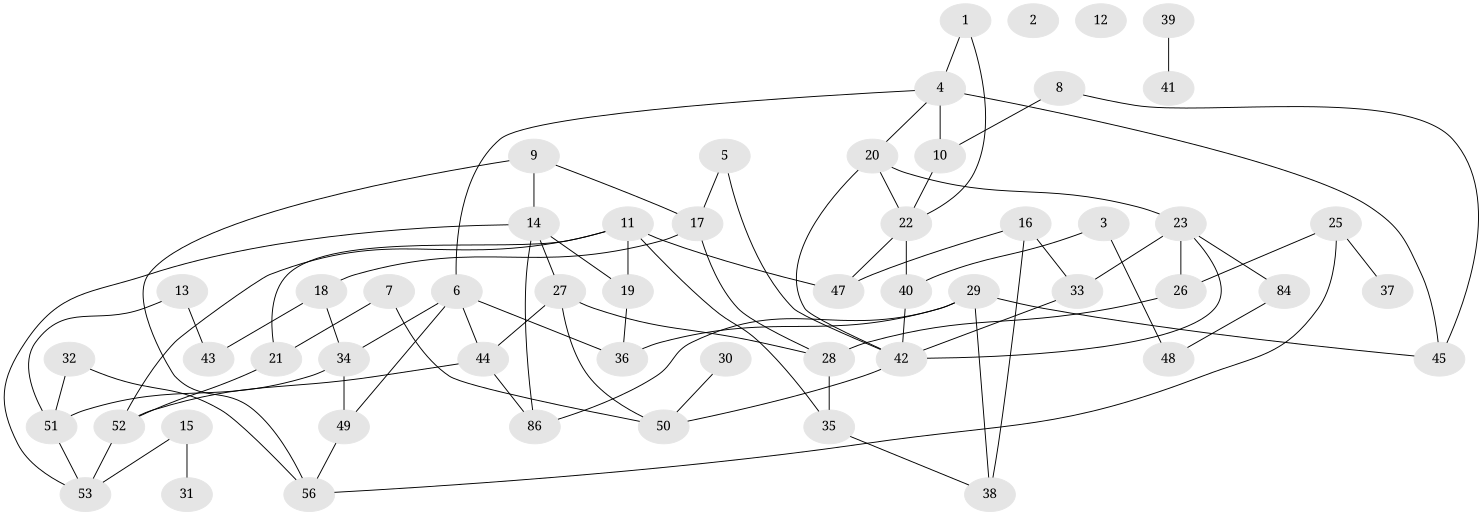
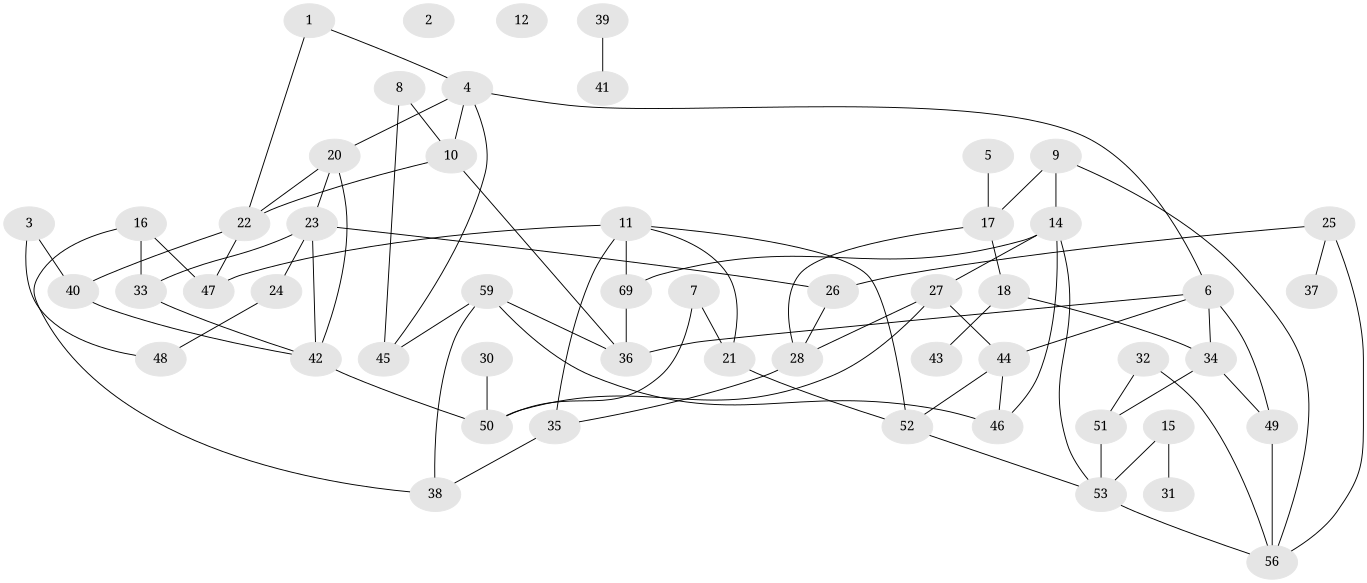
edge "10" -- "36": added
edge "5" -- "42": removed
node "13": removed
node "19": label "19" -> "69"
node "29": label "29" -> "59"
node "84": label "84" -> "24"
node "86": label "86" -> "46"
edge "53" -- "56": added
